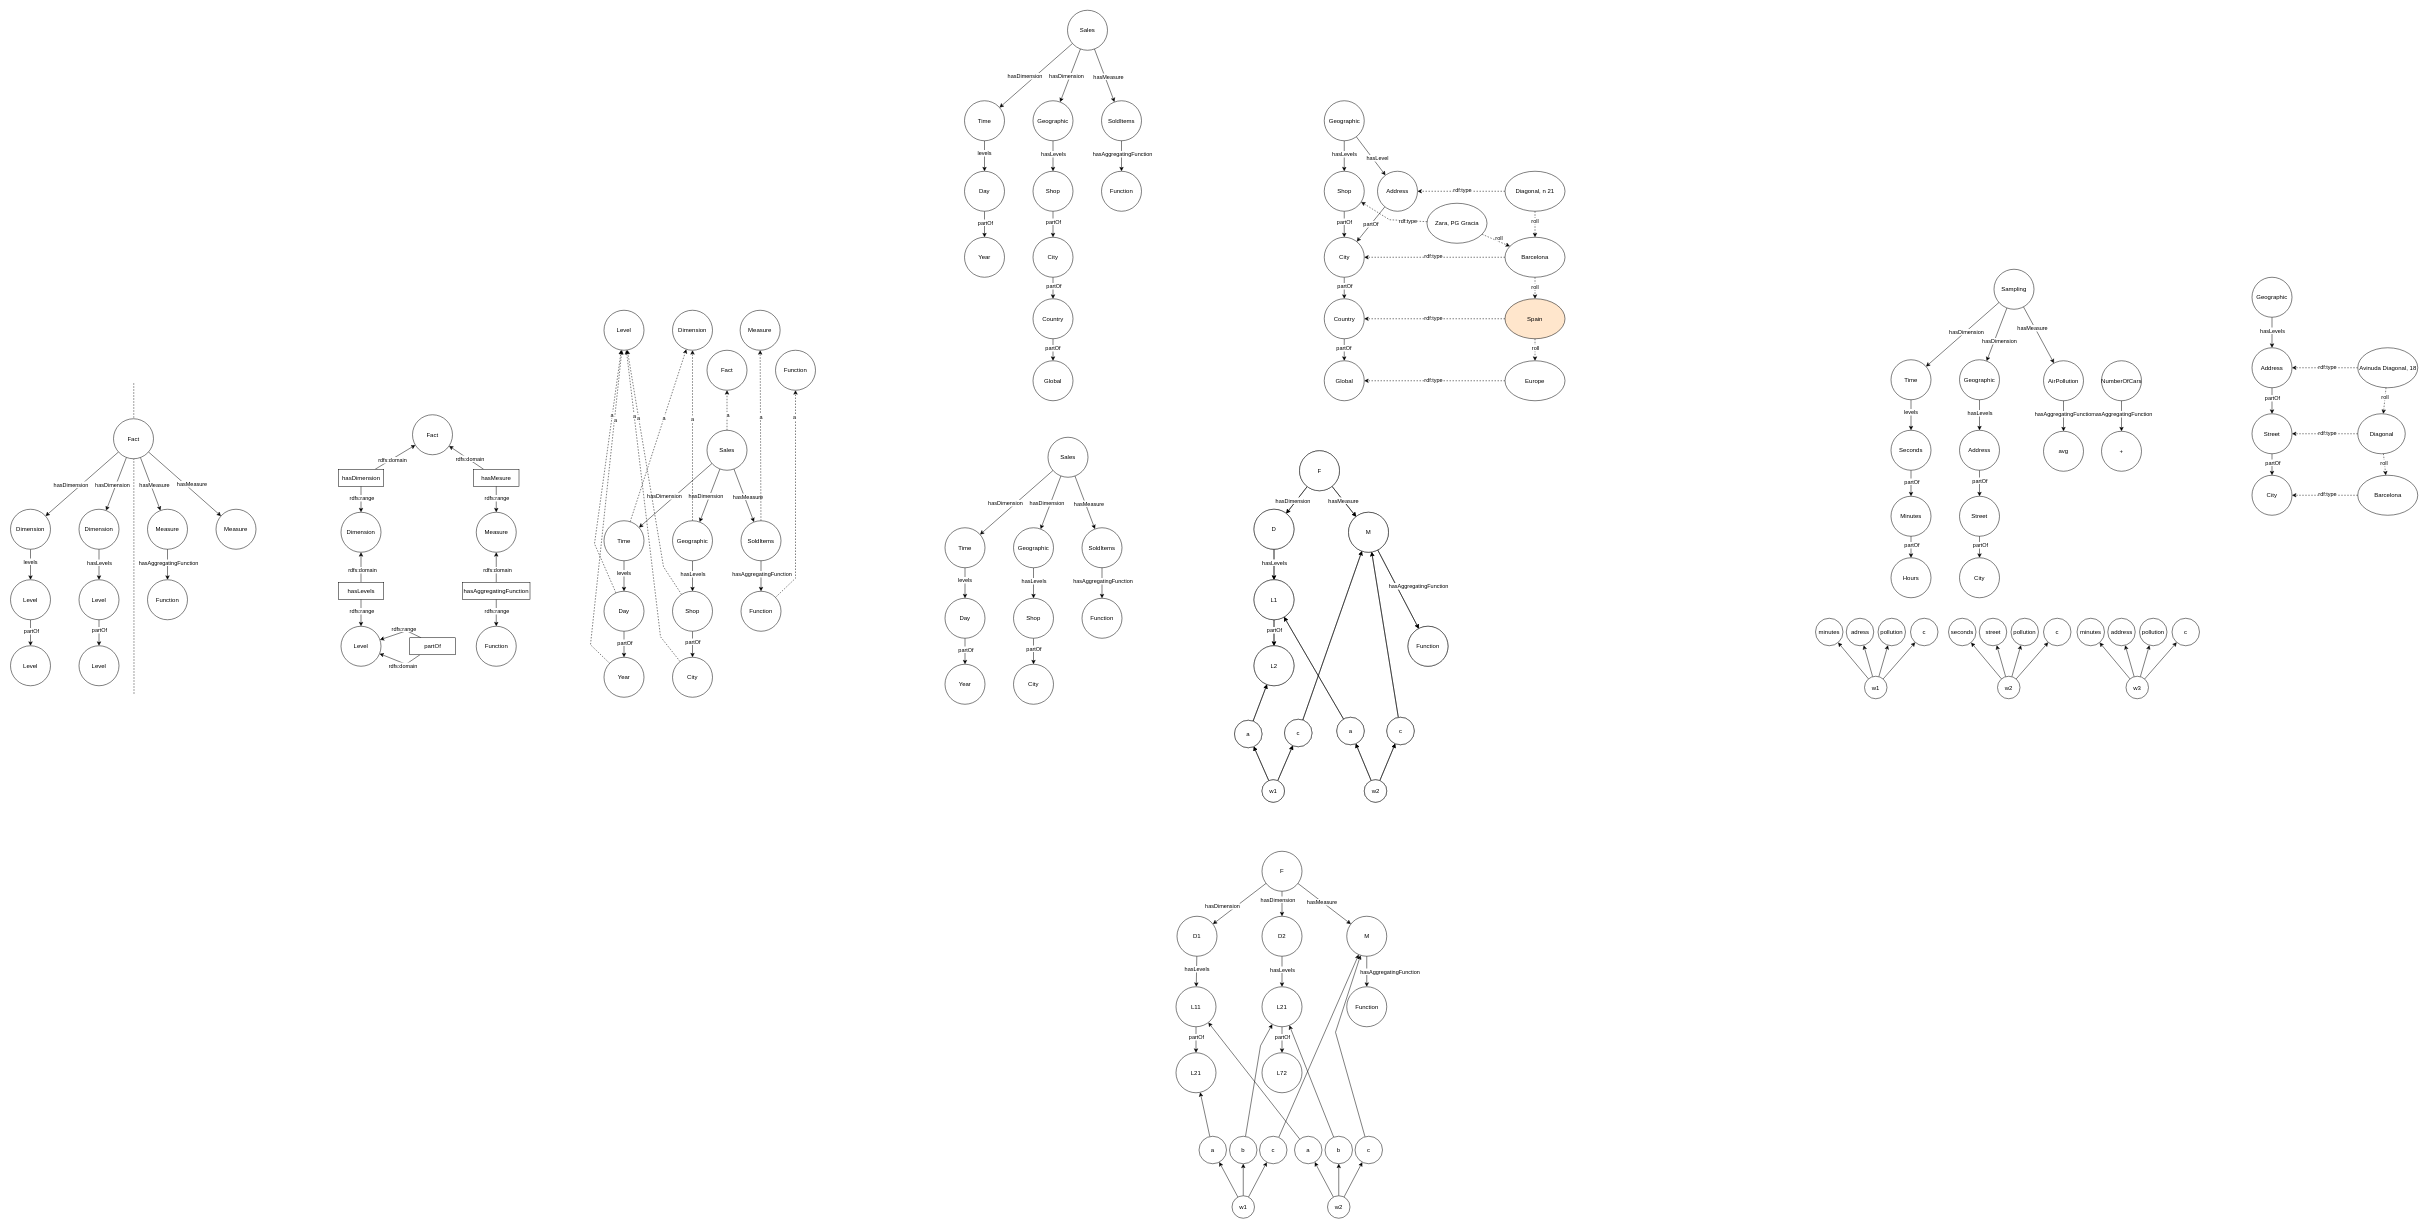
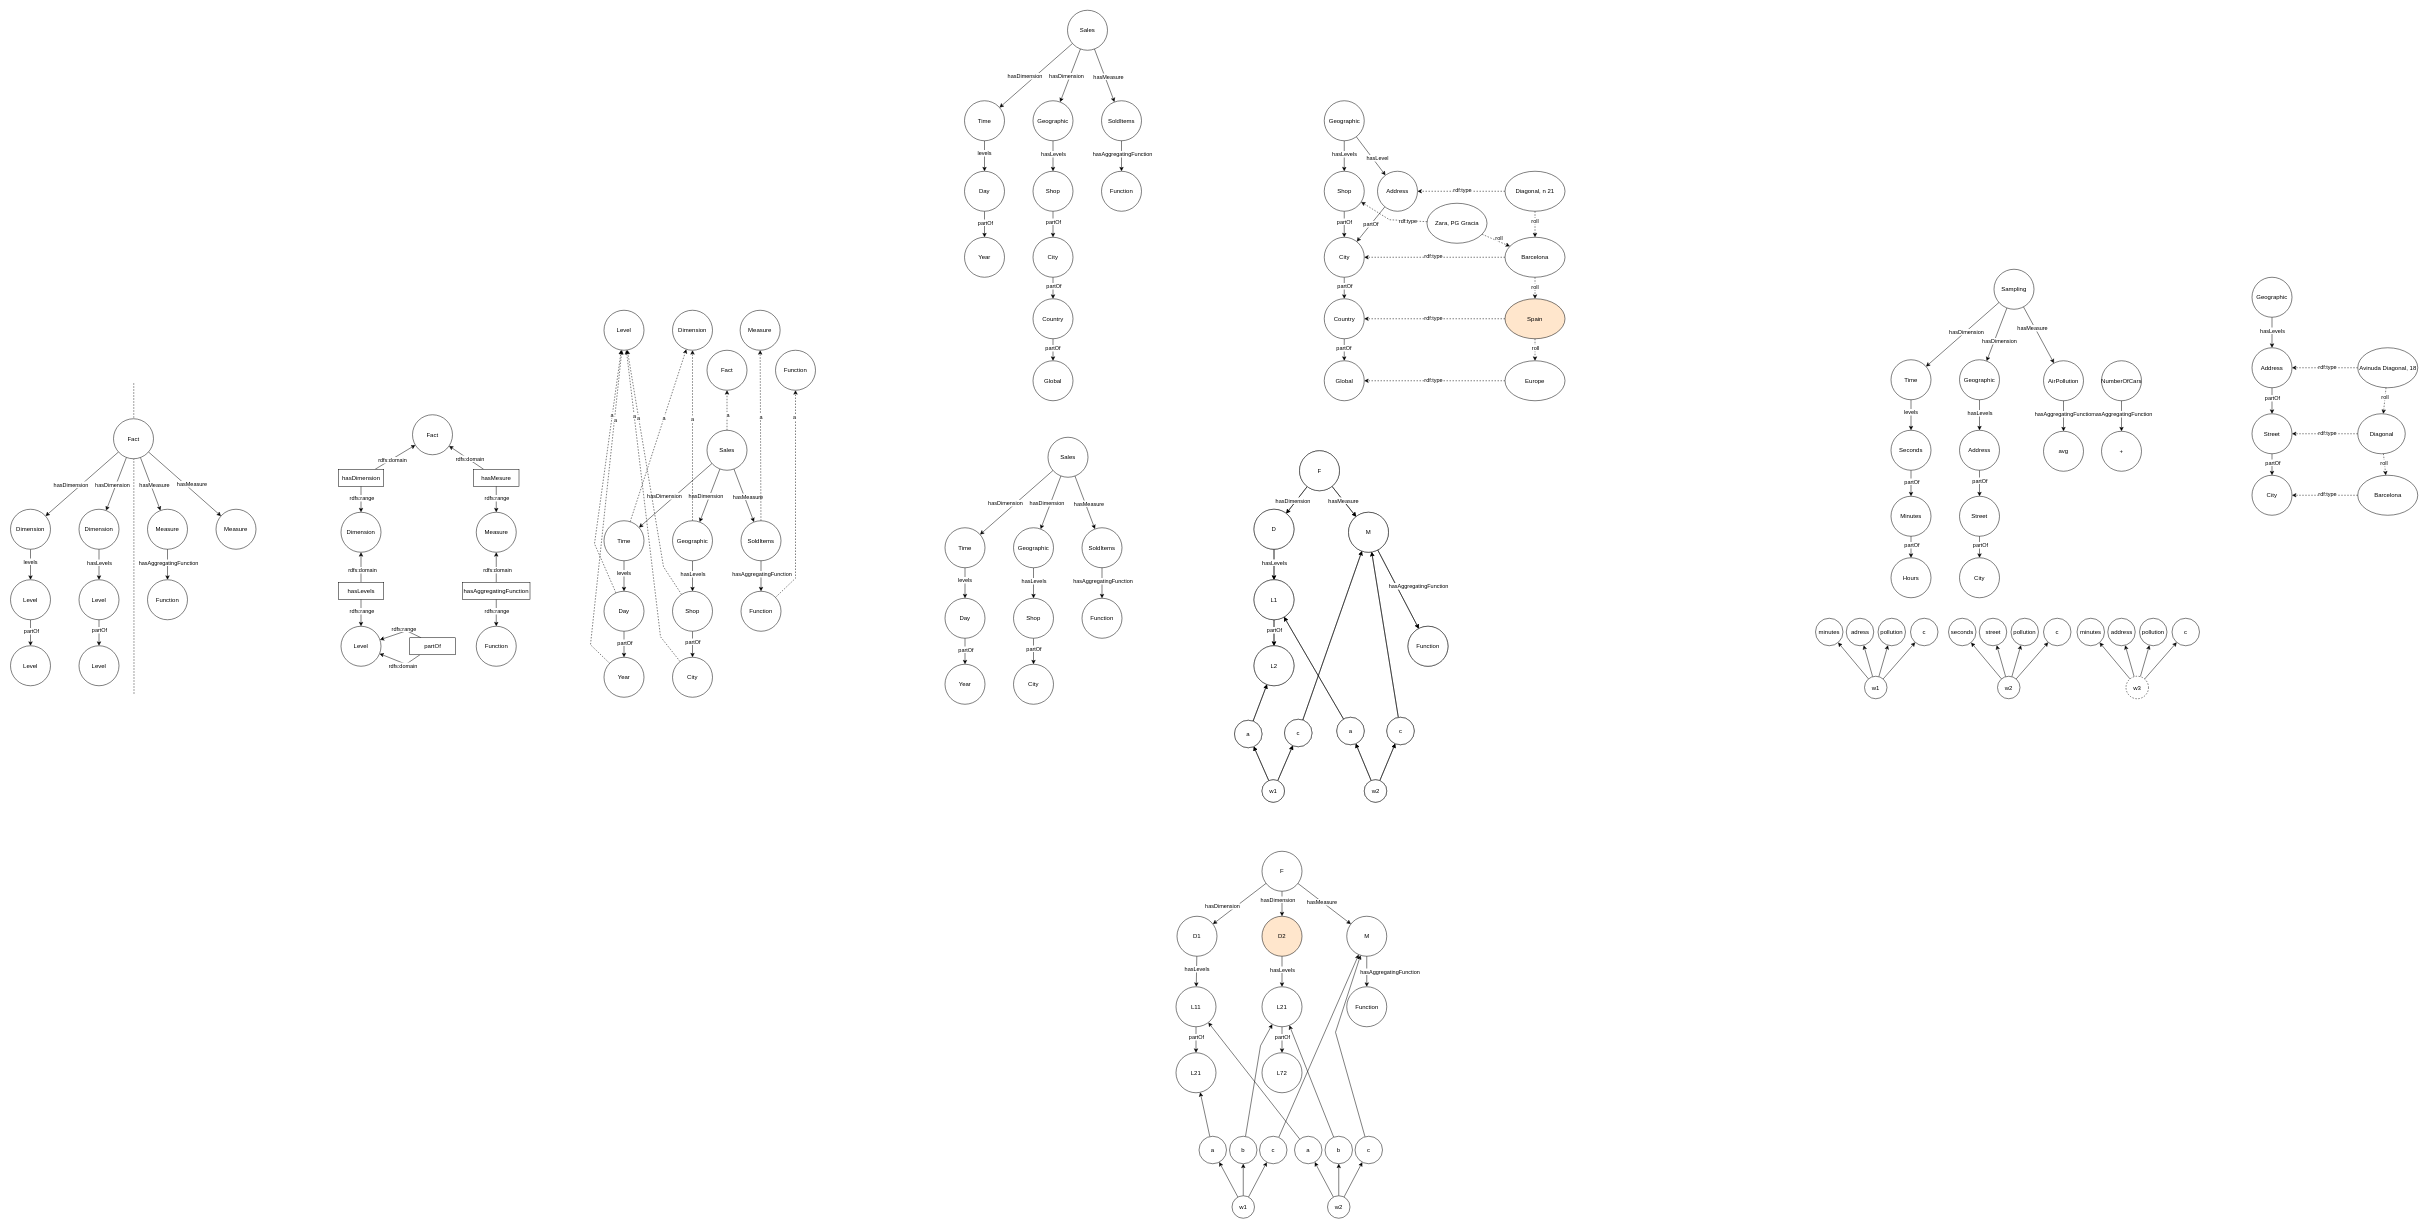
node "w3": style solid -> dashed
node "D2": fillcolor #ffffff -> #ffe6cc
